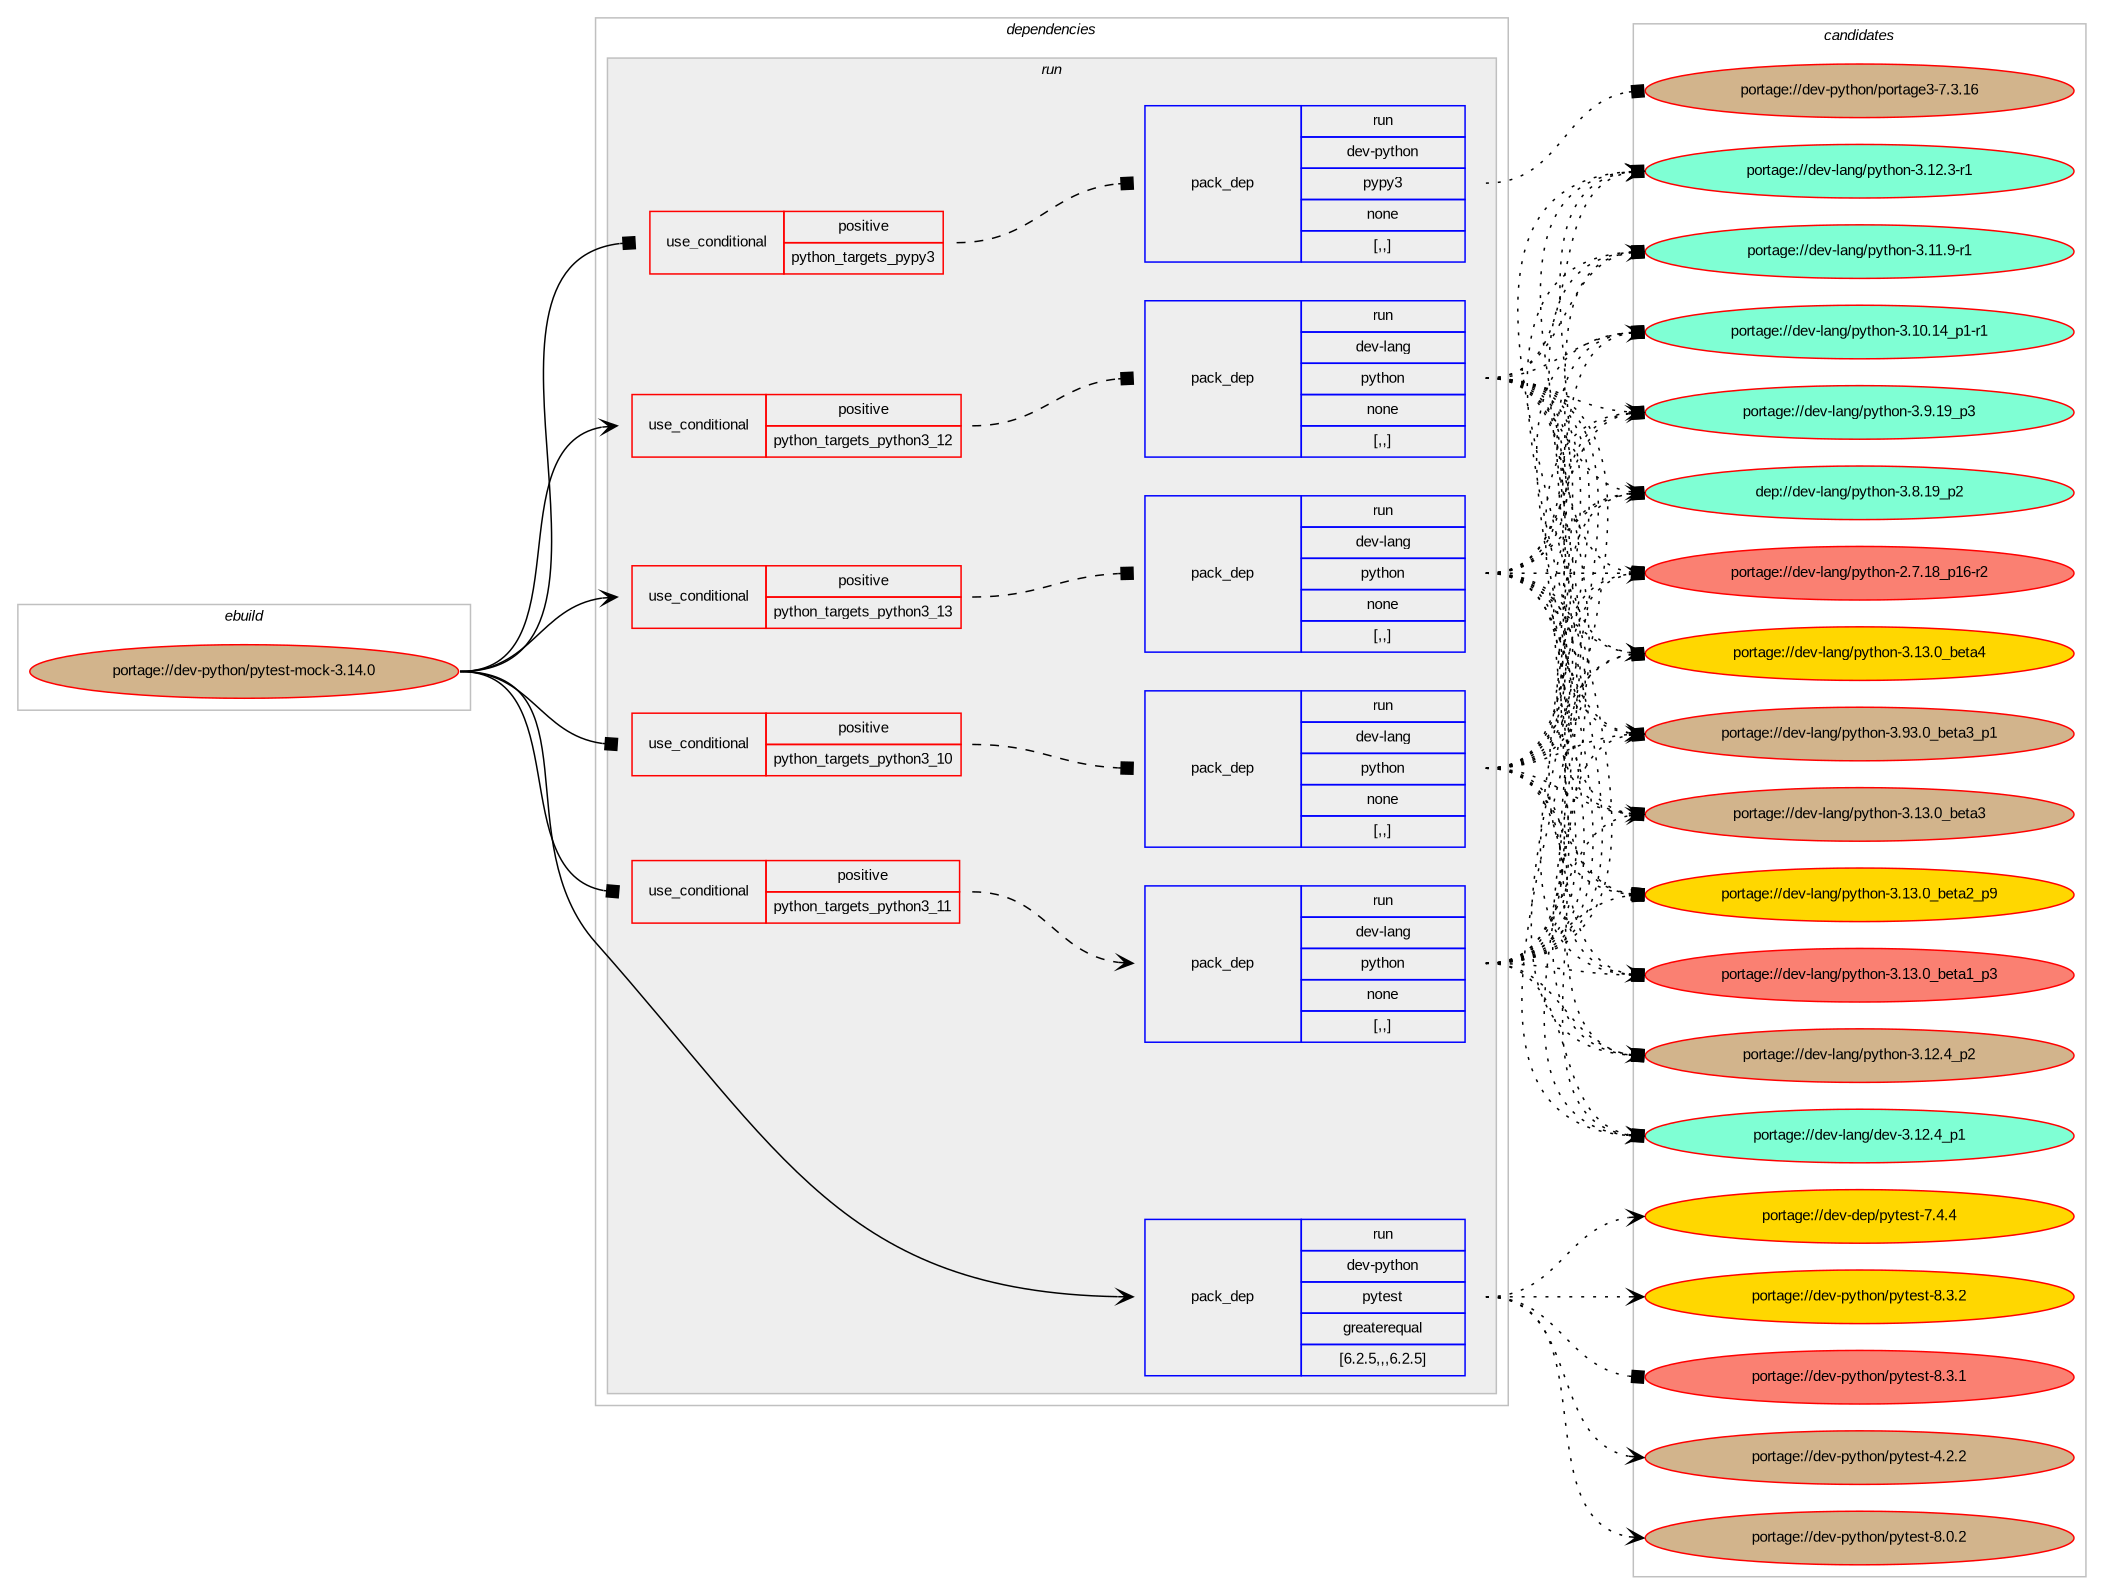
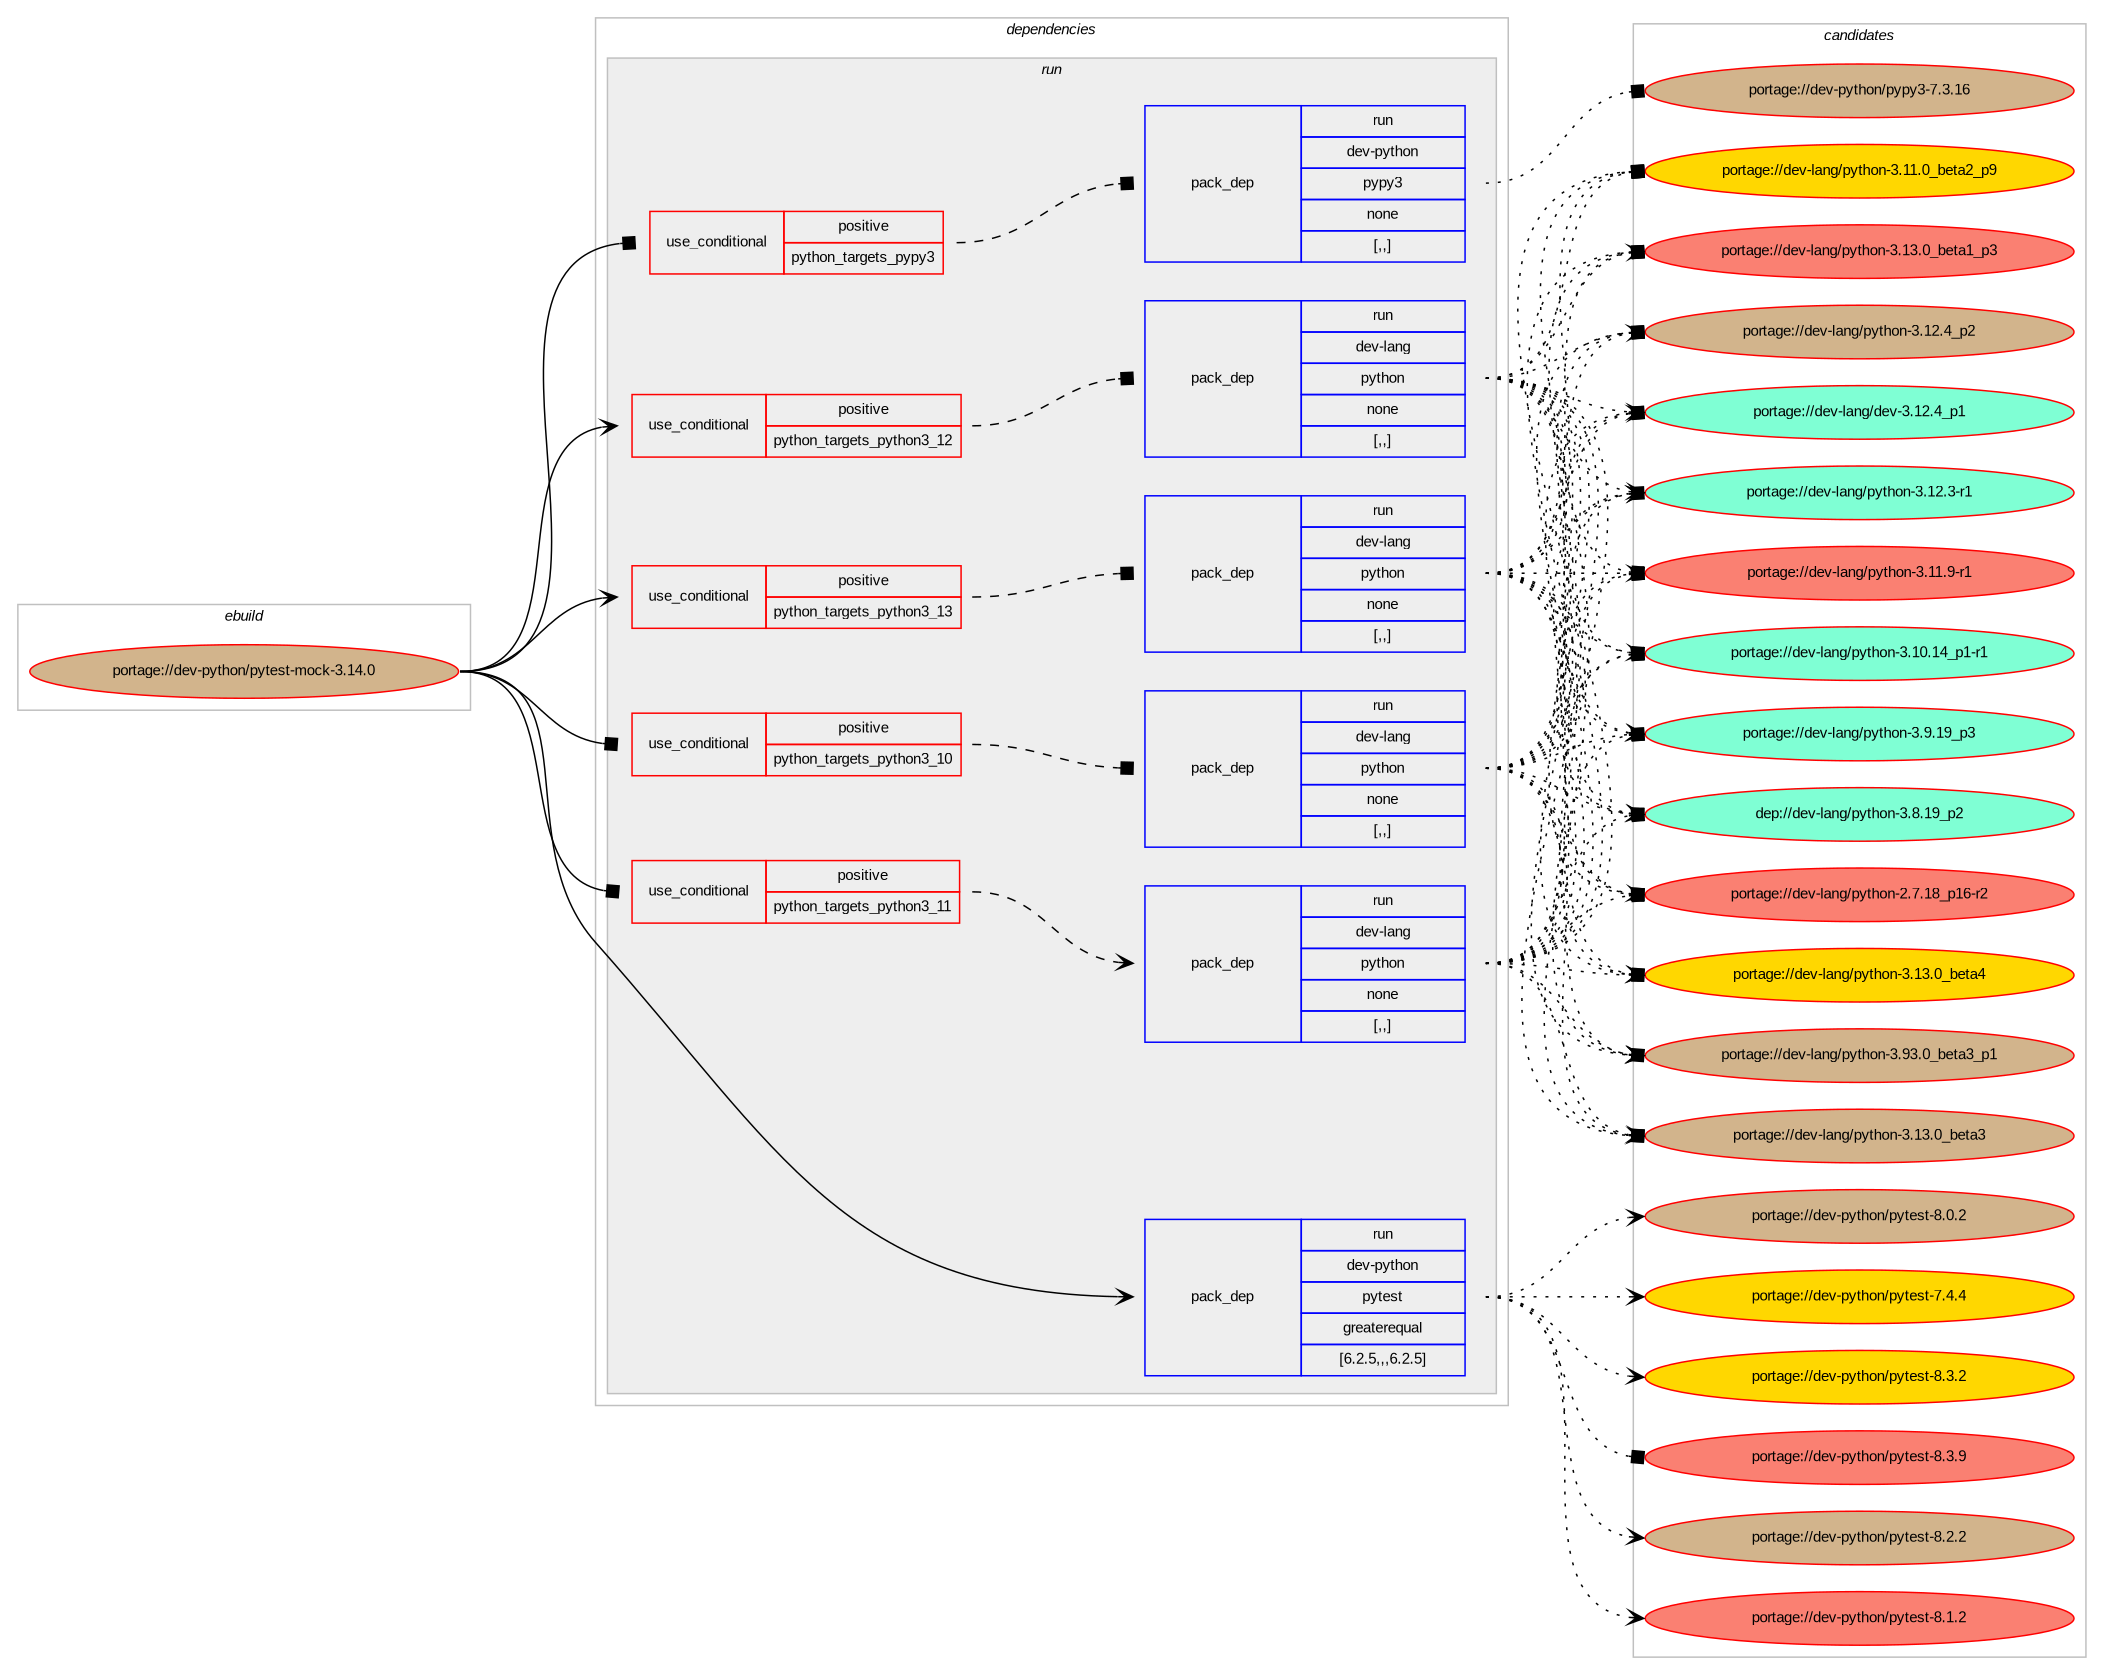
node "portage://dev-python/portage3-7.3.16": label "portage://dev-python/portage3-7.3.16" -> "portage://dev-python/pypy3-7.3.16"
node "portage://dev-lang/python-3.11.9-r1": fillcolor aquamarine -> salmon
node "portage://dev-lang/python-3.13.0_beta2_p9": label "portage://dev-lang/python-3.13.0_beta2_p9" -> "portage://dev-lang/python-3.11.0_beta2_p9"
node "portage://dev-dep/pytest-7.4.4": label "portage://dev-dep/pytest-7.4.4" -> "portage://dev-python/pytest-7.4.4"
node "portage://dev-python/pytest-8.3.1": label "portage://dev-python/pytest-8.3.1" -> "portage://dev-python/pytest-8.3.9"
node "portage://dev-python/pytest-4.2.2": label "portage://dev-python/pytest-4.2.2" -> "portage://dev-python/pytest-8.2.2"
node "portage://dev-python/pytest-8.1.2": added
